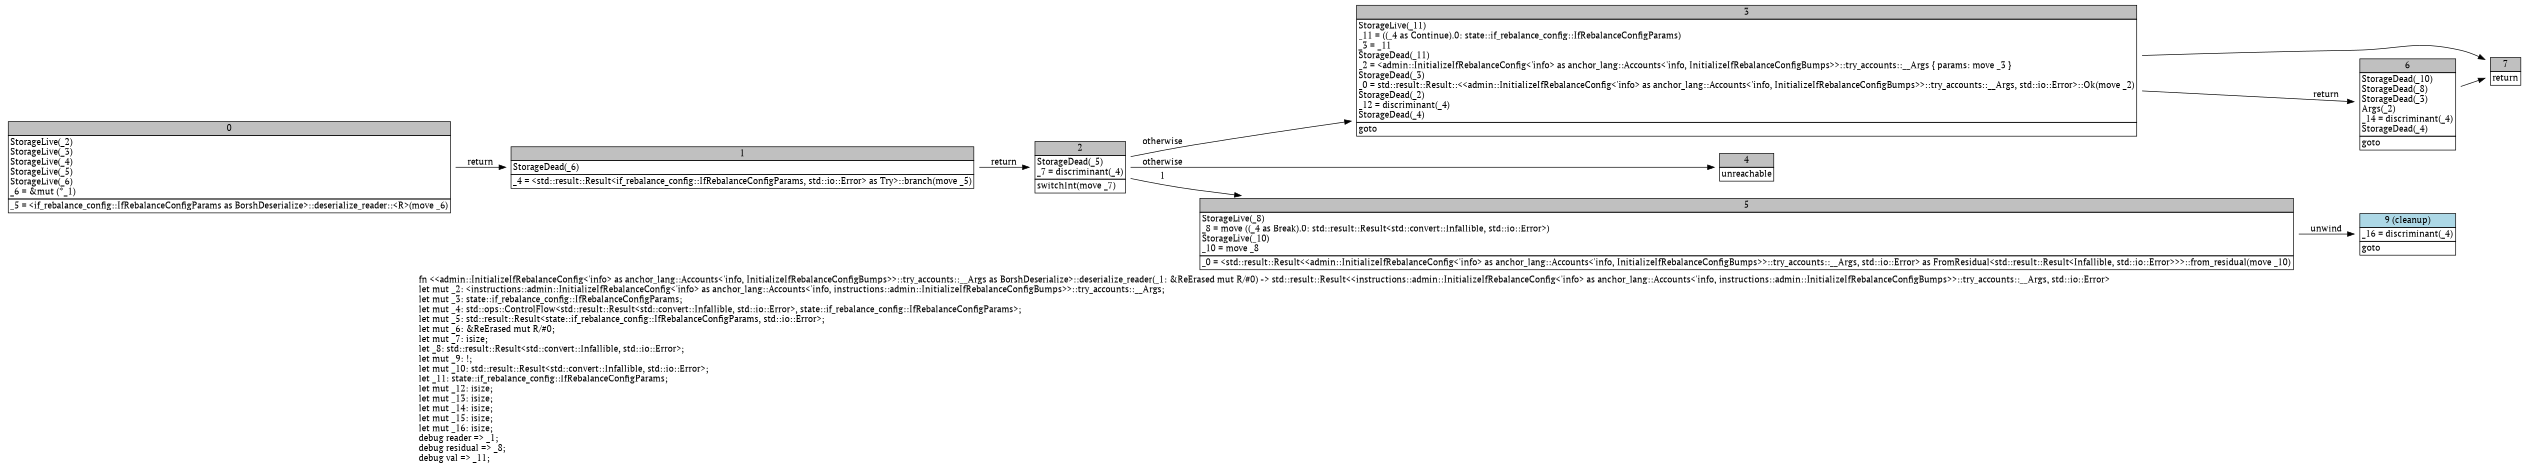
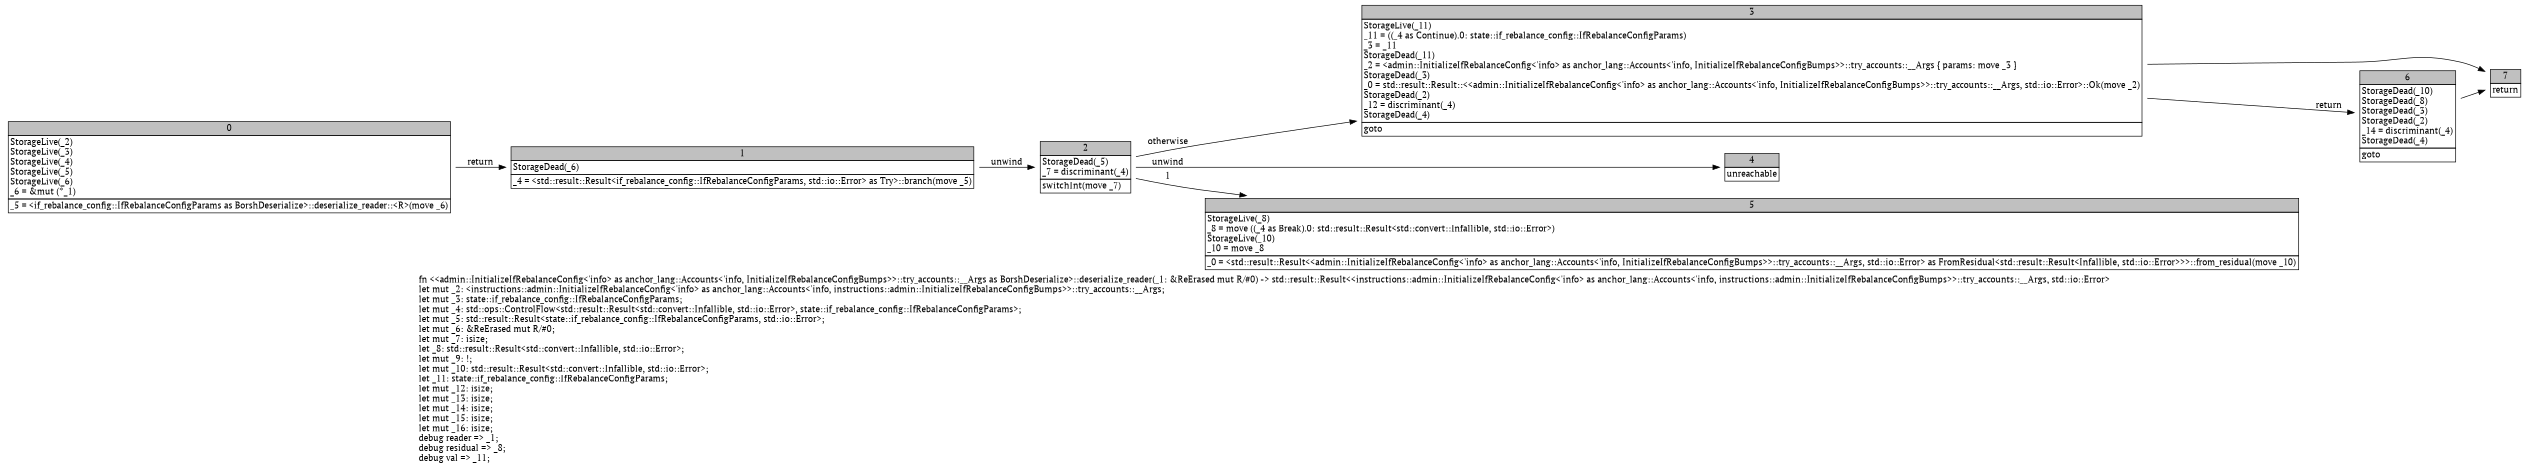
node "6": text "Args(_2)" -> "StorageDead(_2)"
edge "1" -> "2": label "return" -> "unwind"
edge "2" -> "4": label "otherwise" -> "unwind"
node "9 (cleanup)": removed
